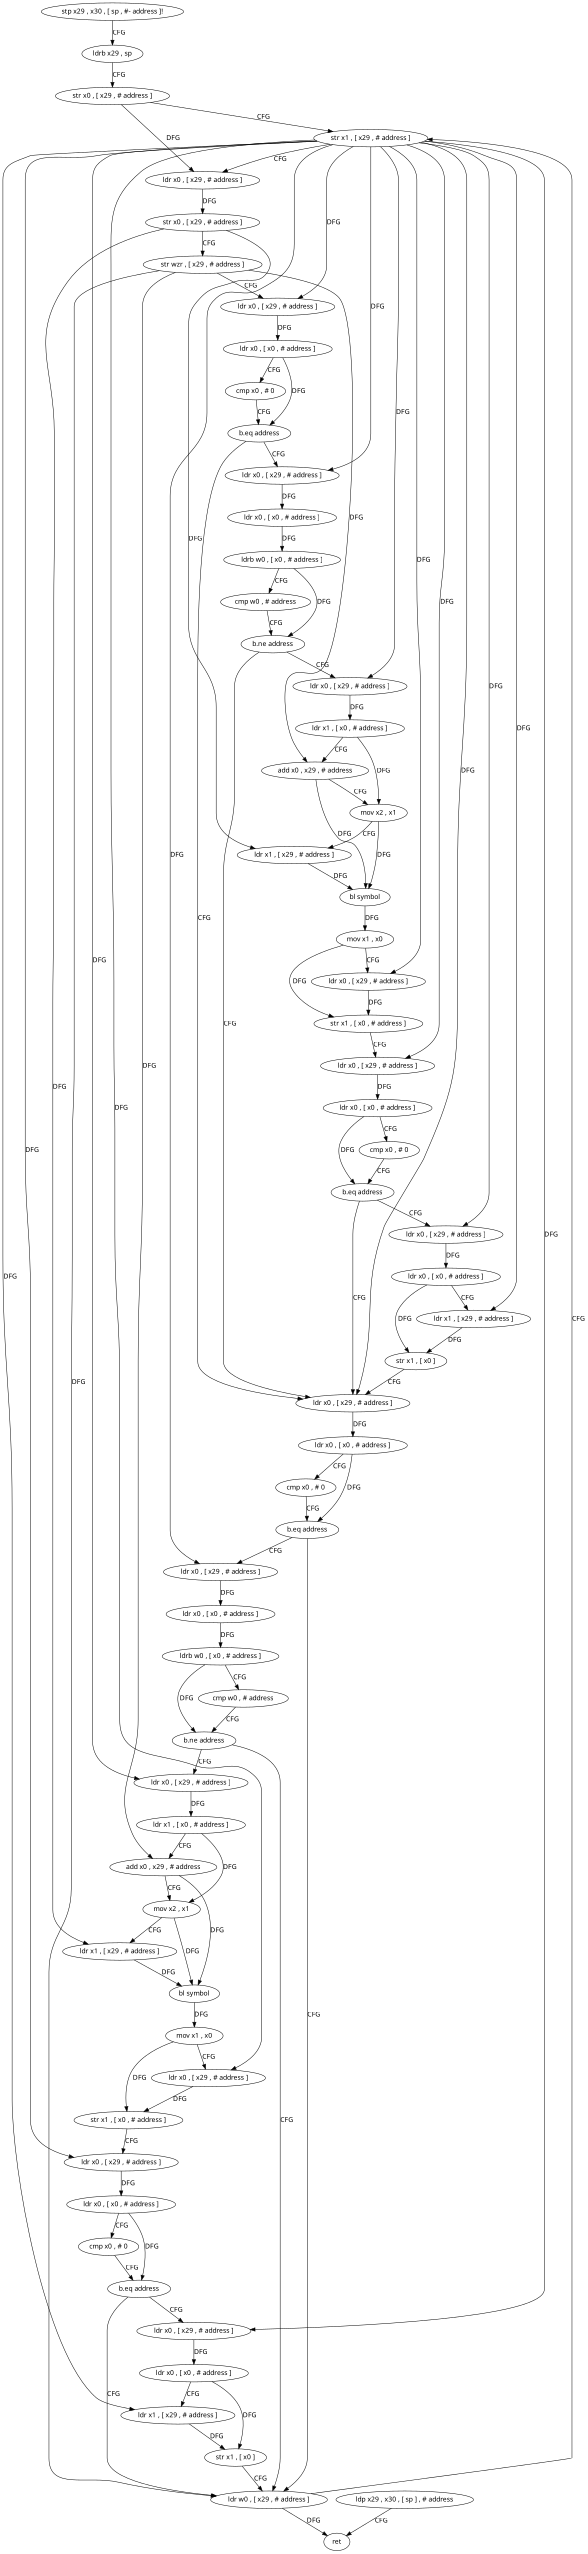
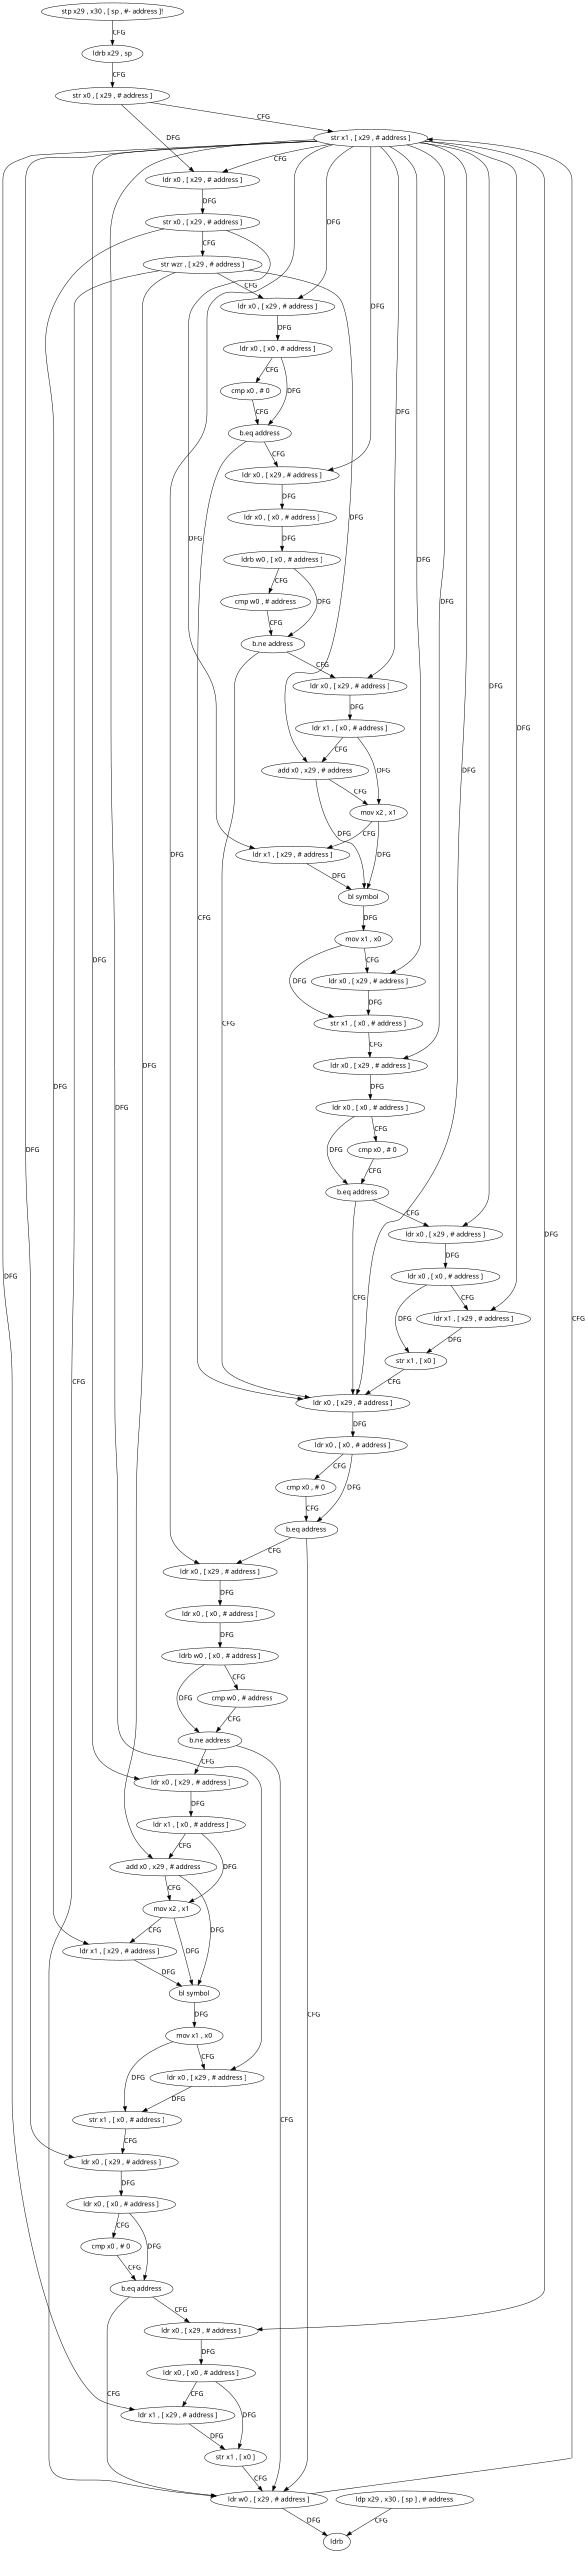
edge "str wzr , [ x29 , # address ]" -> "ldr w0 , [ x29 , # address ]": label "DFG" -> "CFG"
node "ret": label "ret" -> "ldrb"
